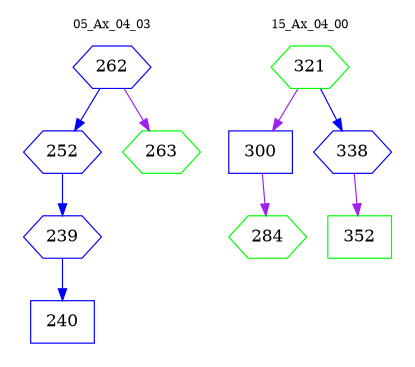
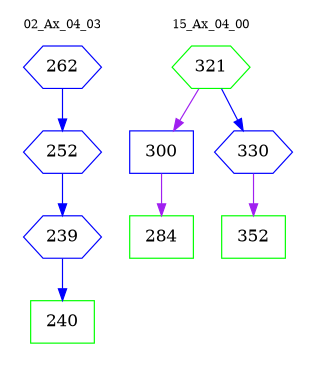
cluster "05_Ax_04_03": label "05_Ax_04_03" -> "02_Ax_04_03"
node "263": removed
node "338": label "338" -> "330"
node "284": shape hexagon -> box
node "240": color blue -> green
